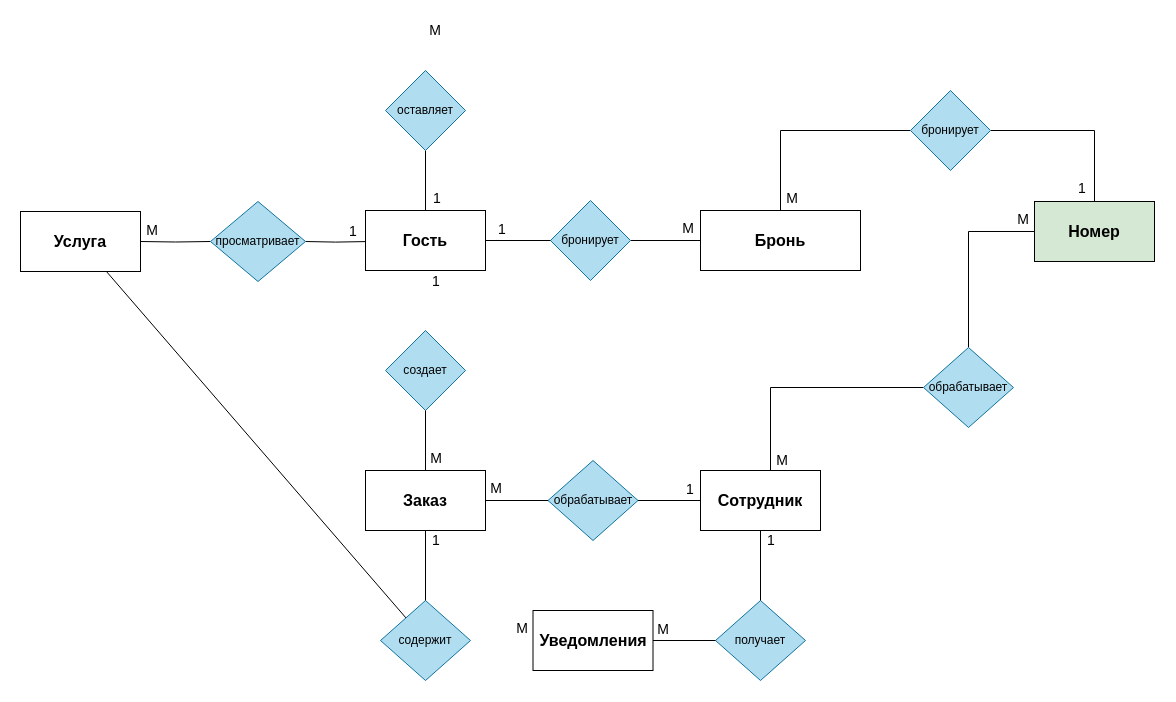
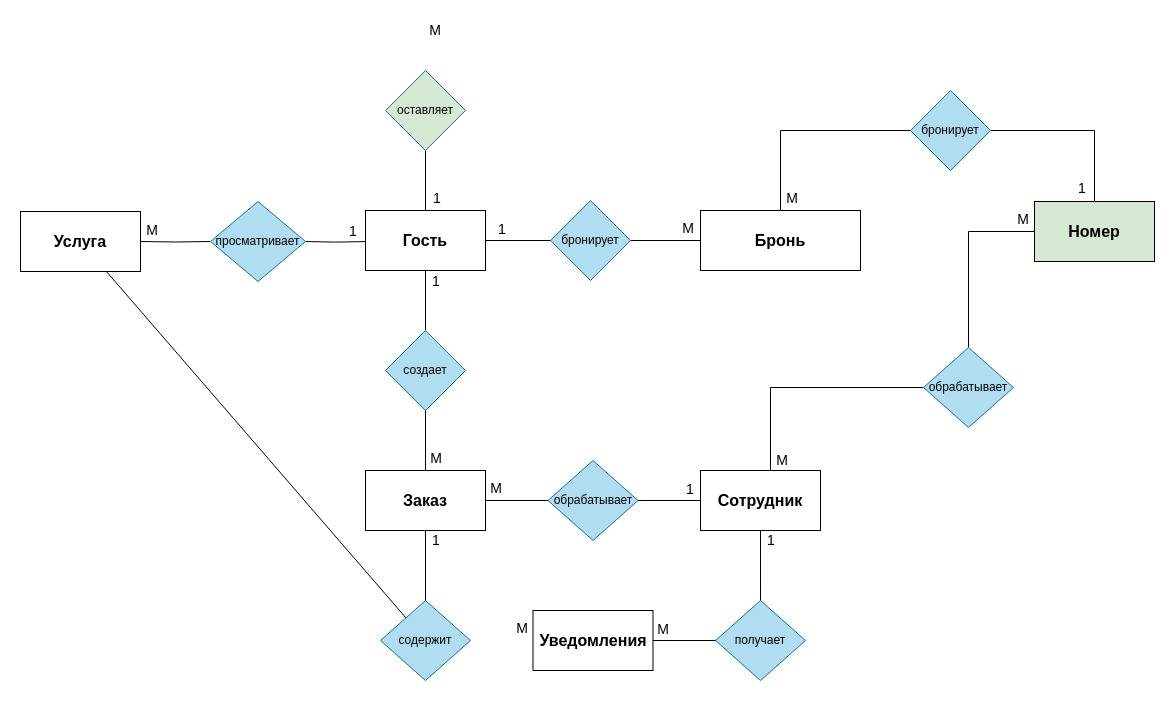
node "оставляет": fillcolor #b1ddf0 -> #d5e8d4
edge "Гость" -- "создает": added
